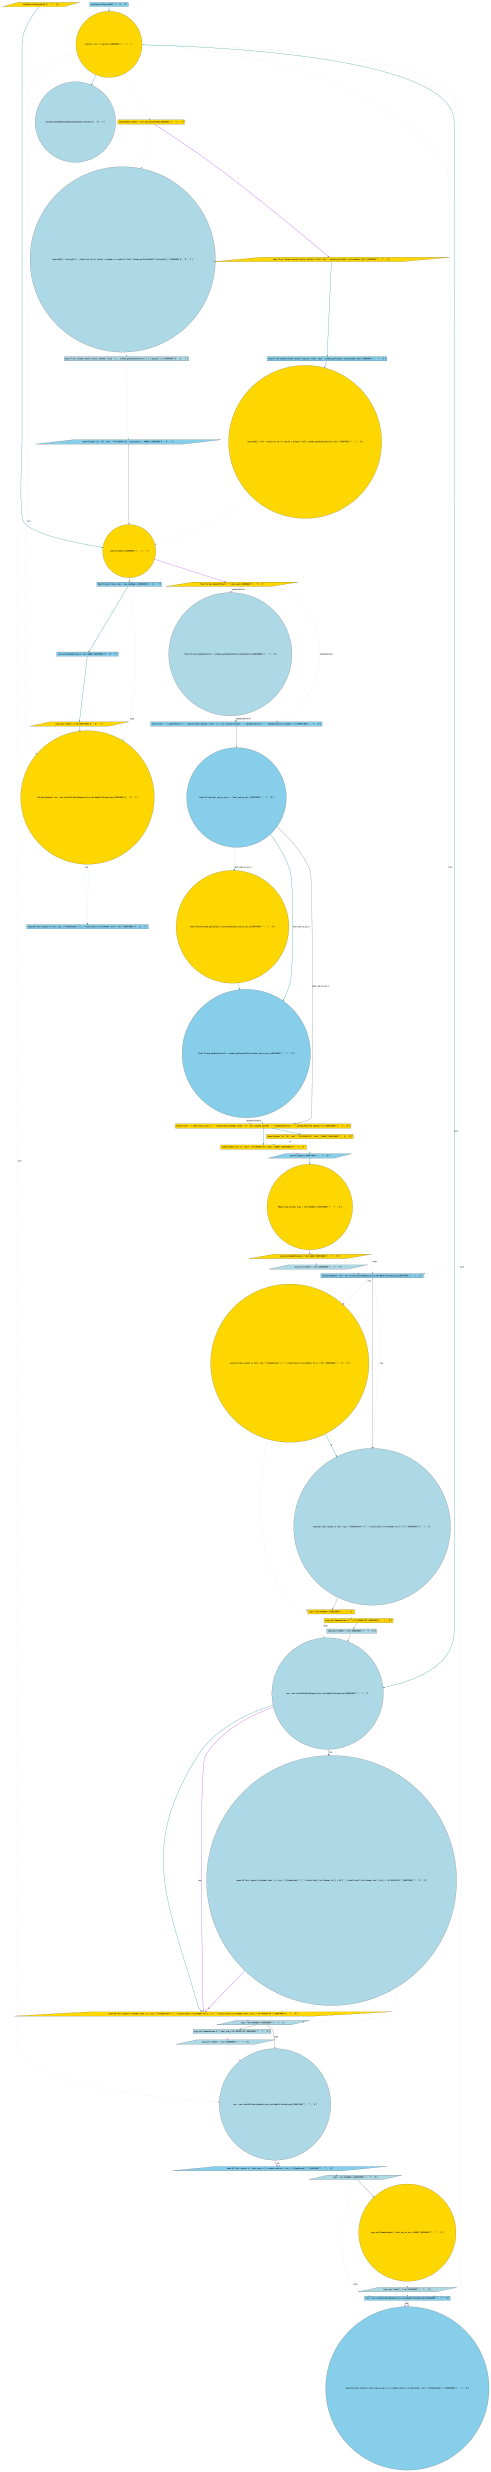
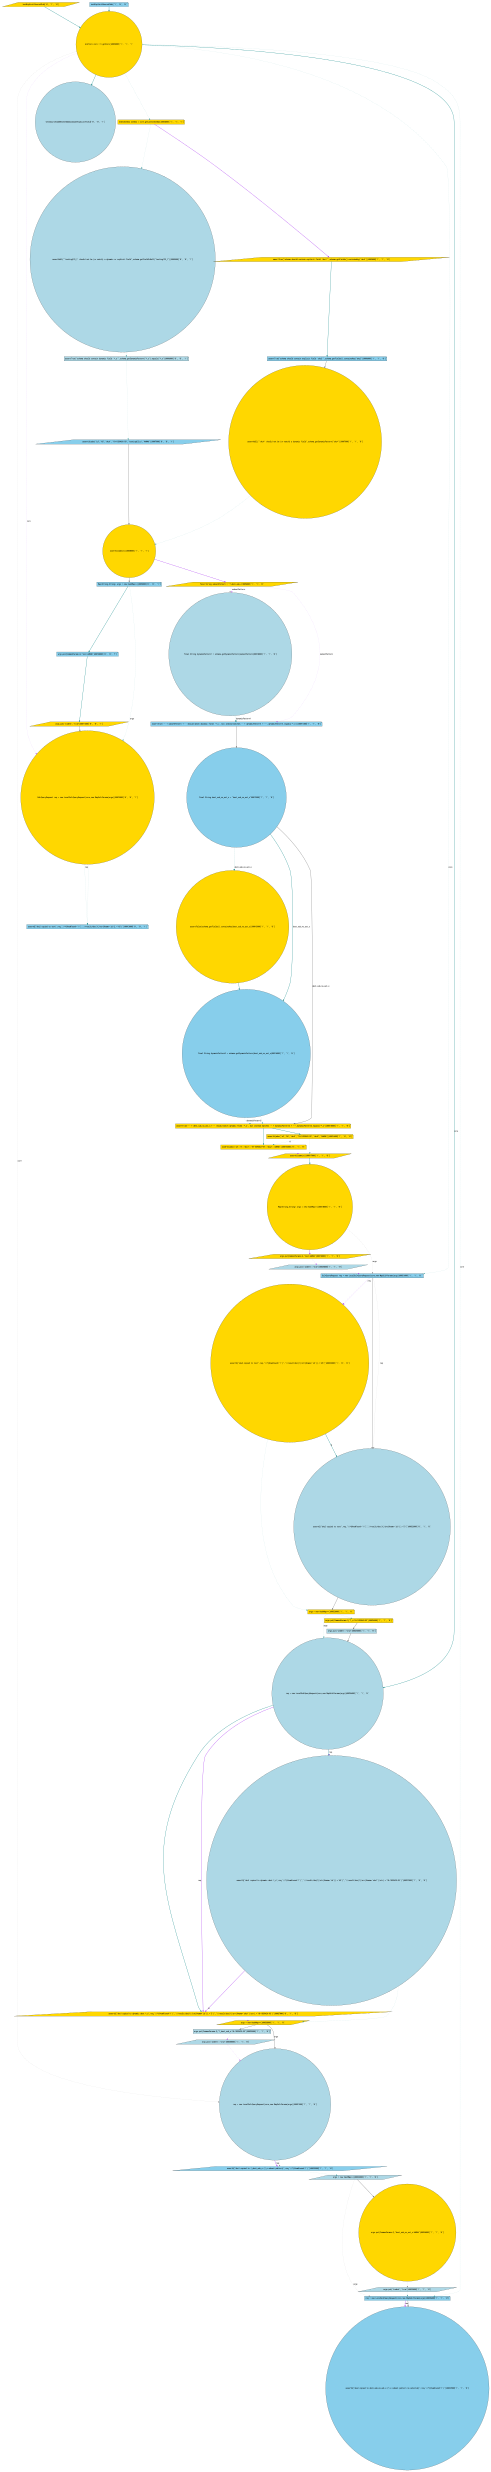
edge "testExplicitSourceGlob['0', '1', '0']" -> "assertU(commit())@@@8@@@['1', '1', '1']": now "testExplicitSourceGlob['0', '1', '0']" -> "SolrCore core = h.getCore()@@@3@@@['1', '1', '1']"
node "assertU(commit())@@@17@@@['1', '1', '0']": fillcolor skyblue -> gold
node "args = new HashMap<>()@@@28@@@['1', '1', '0']": fillcolor lightblue -> gold
